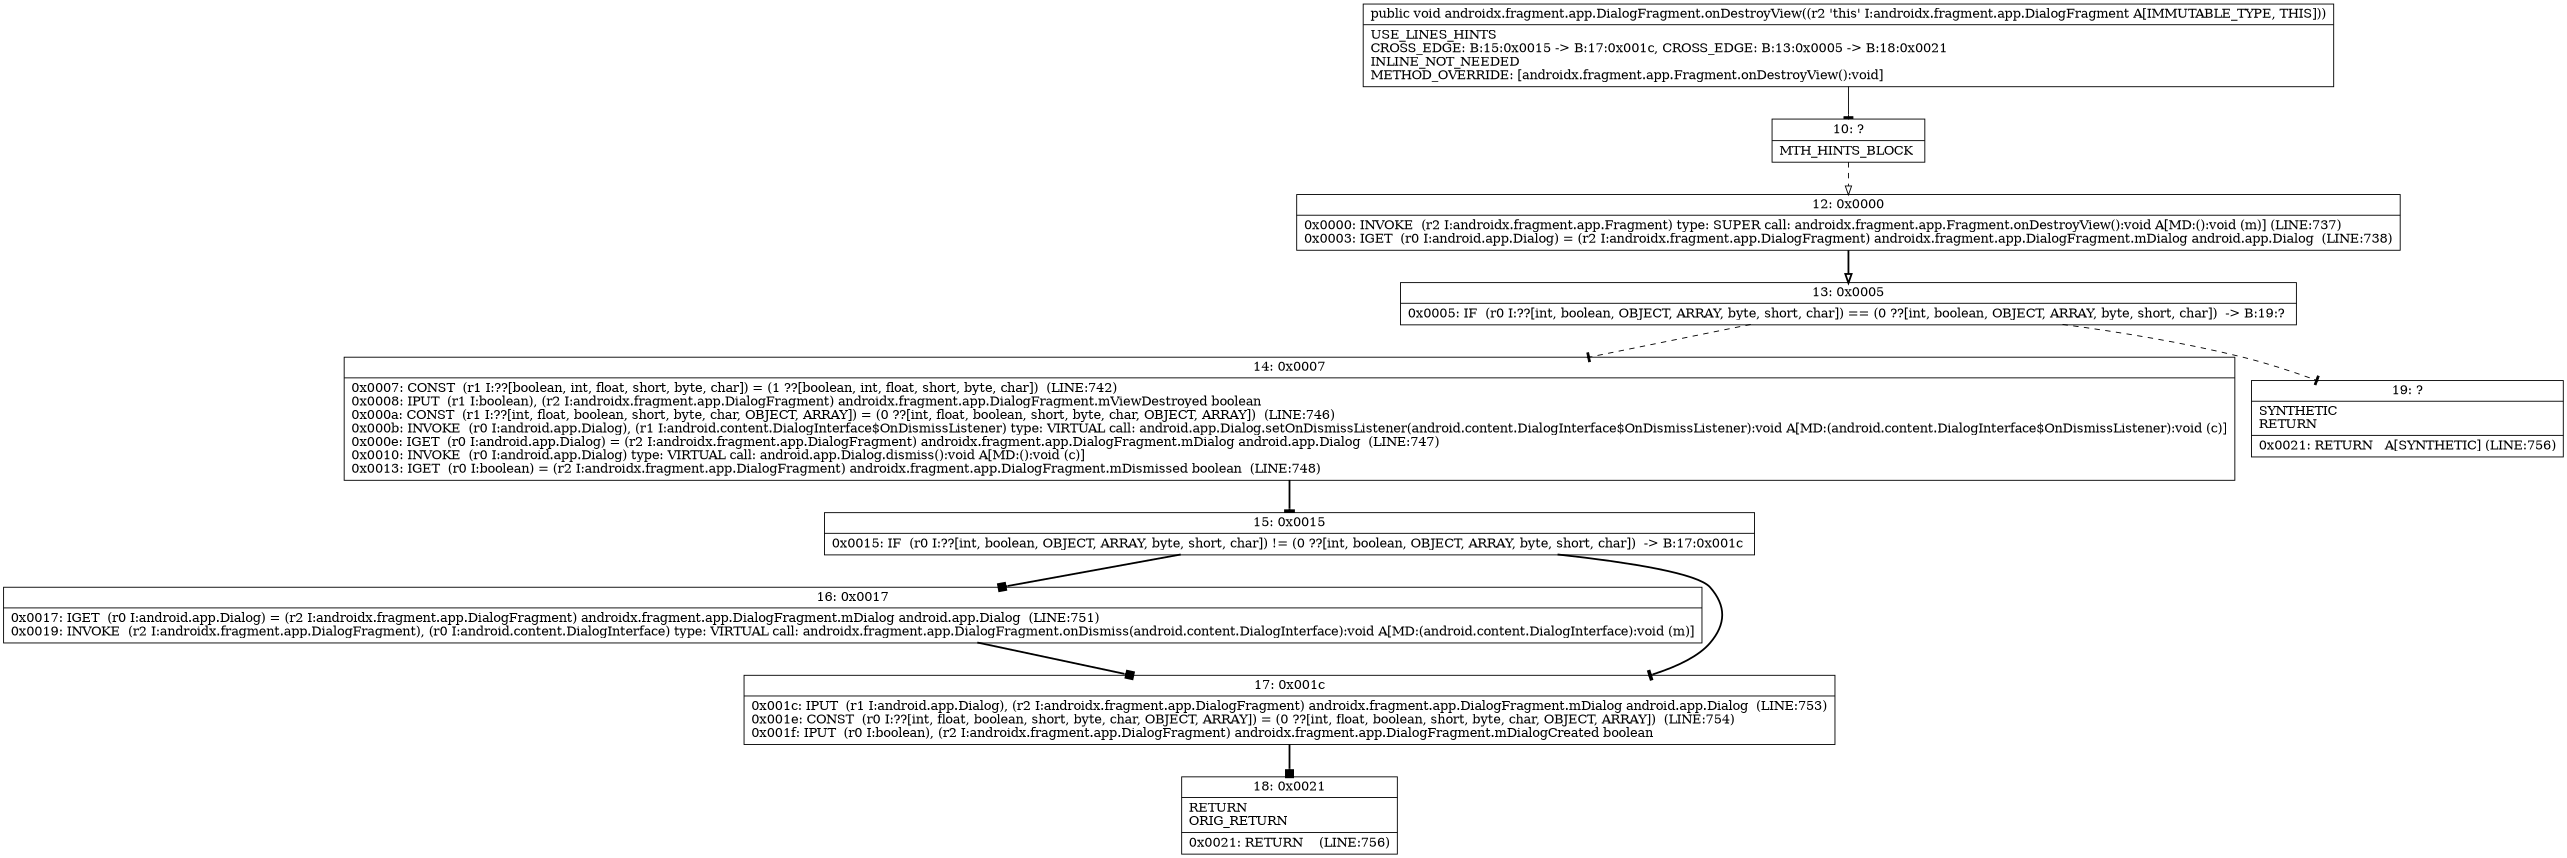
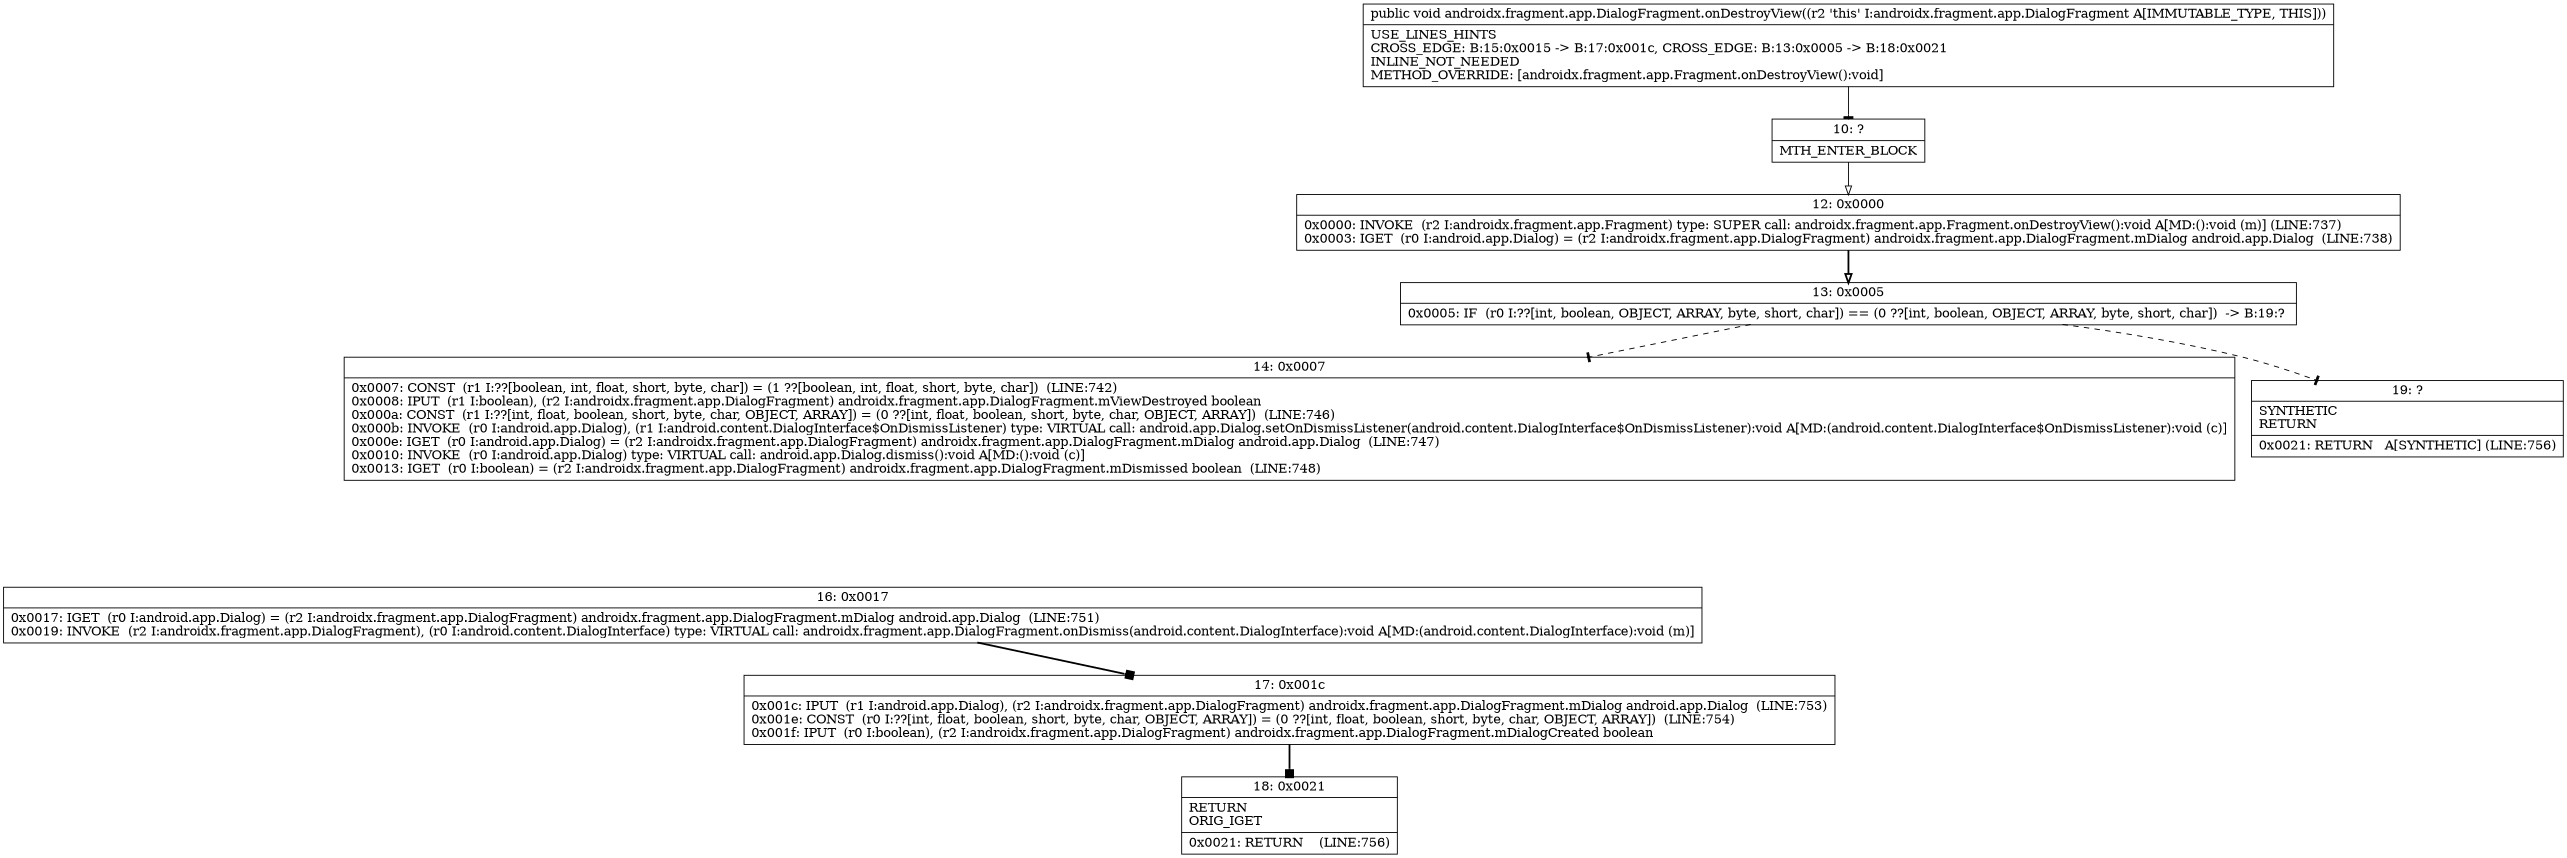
node "10: ?": text "MTH_HINTS_BLOCK" -> "MTH_ENTER_BLOCK"
edge "10: ?" -> "12: 0x0000": style dashed -> solid
node "15: 0x0015": removed
node "18: 0x0021": text "ORIG_RETURN" -> "ORIG_IGET"
